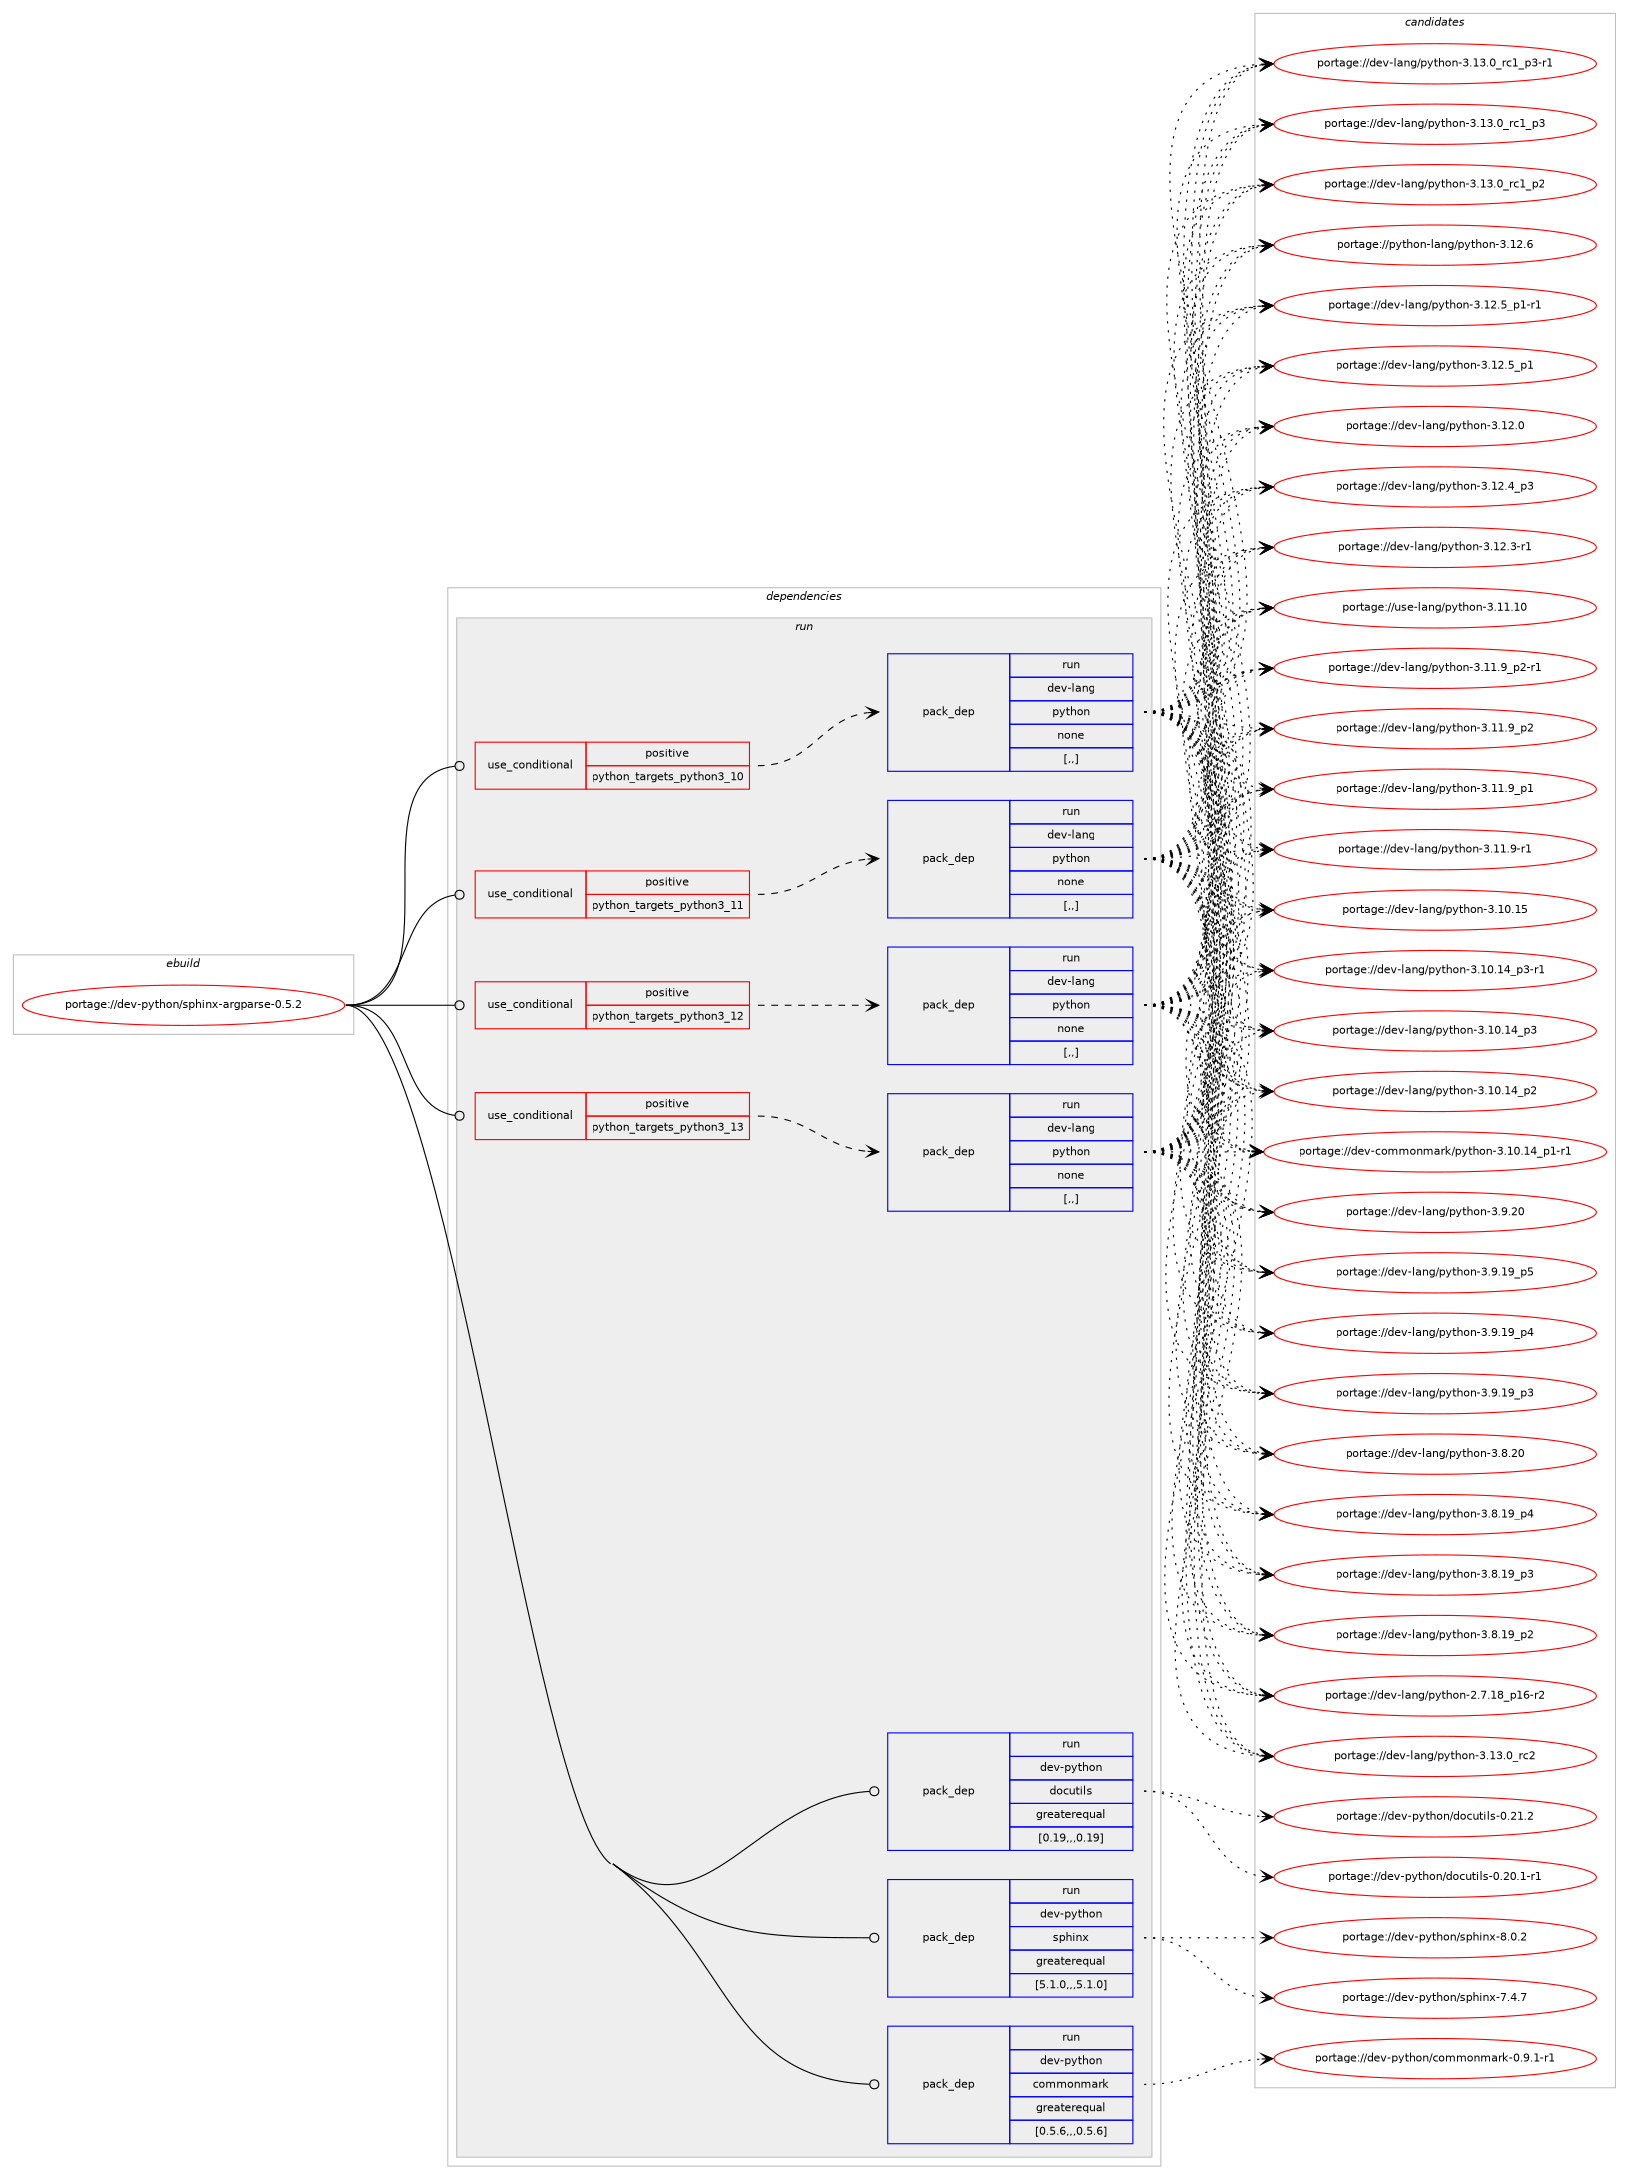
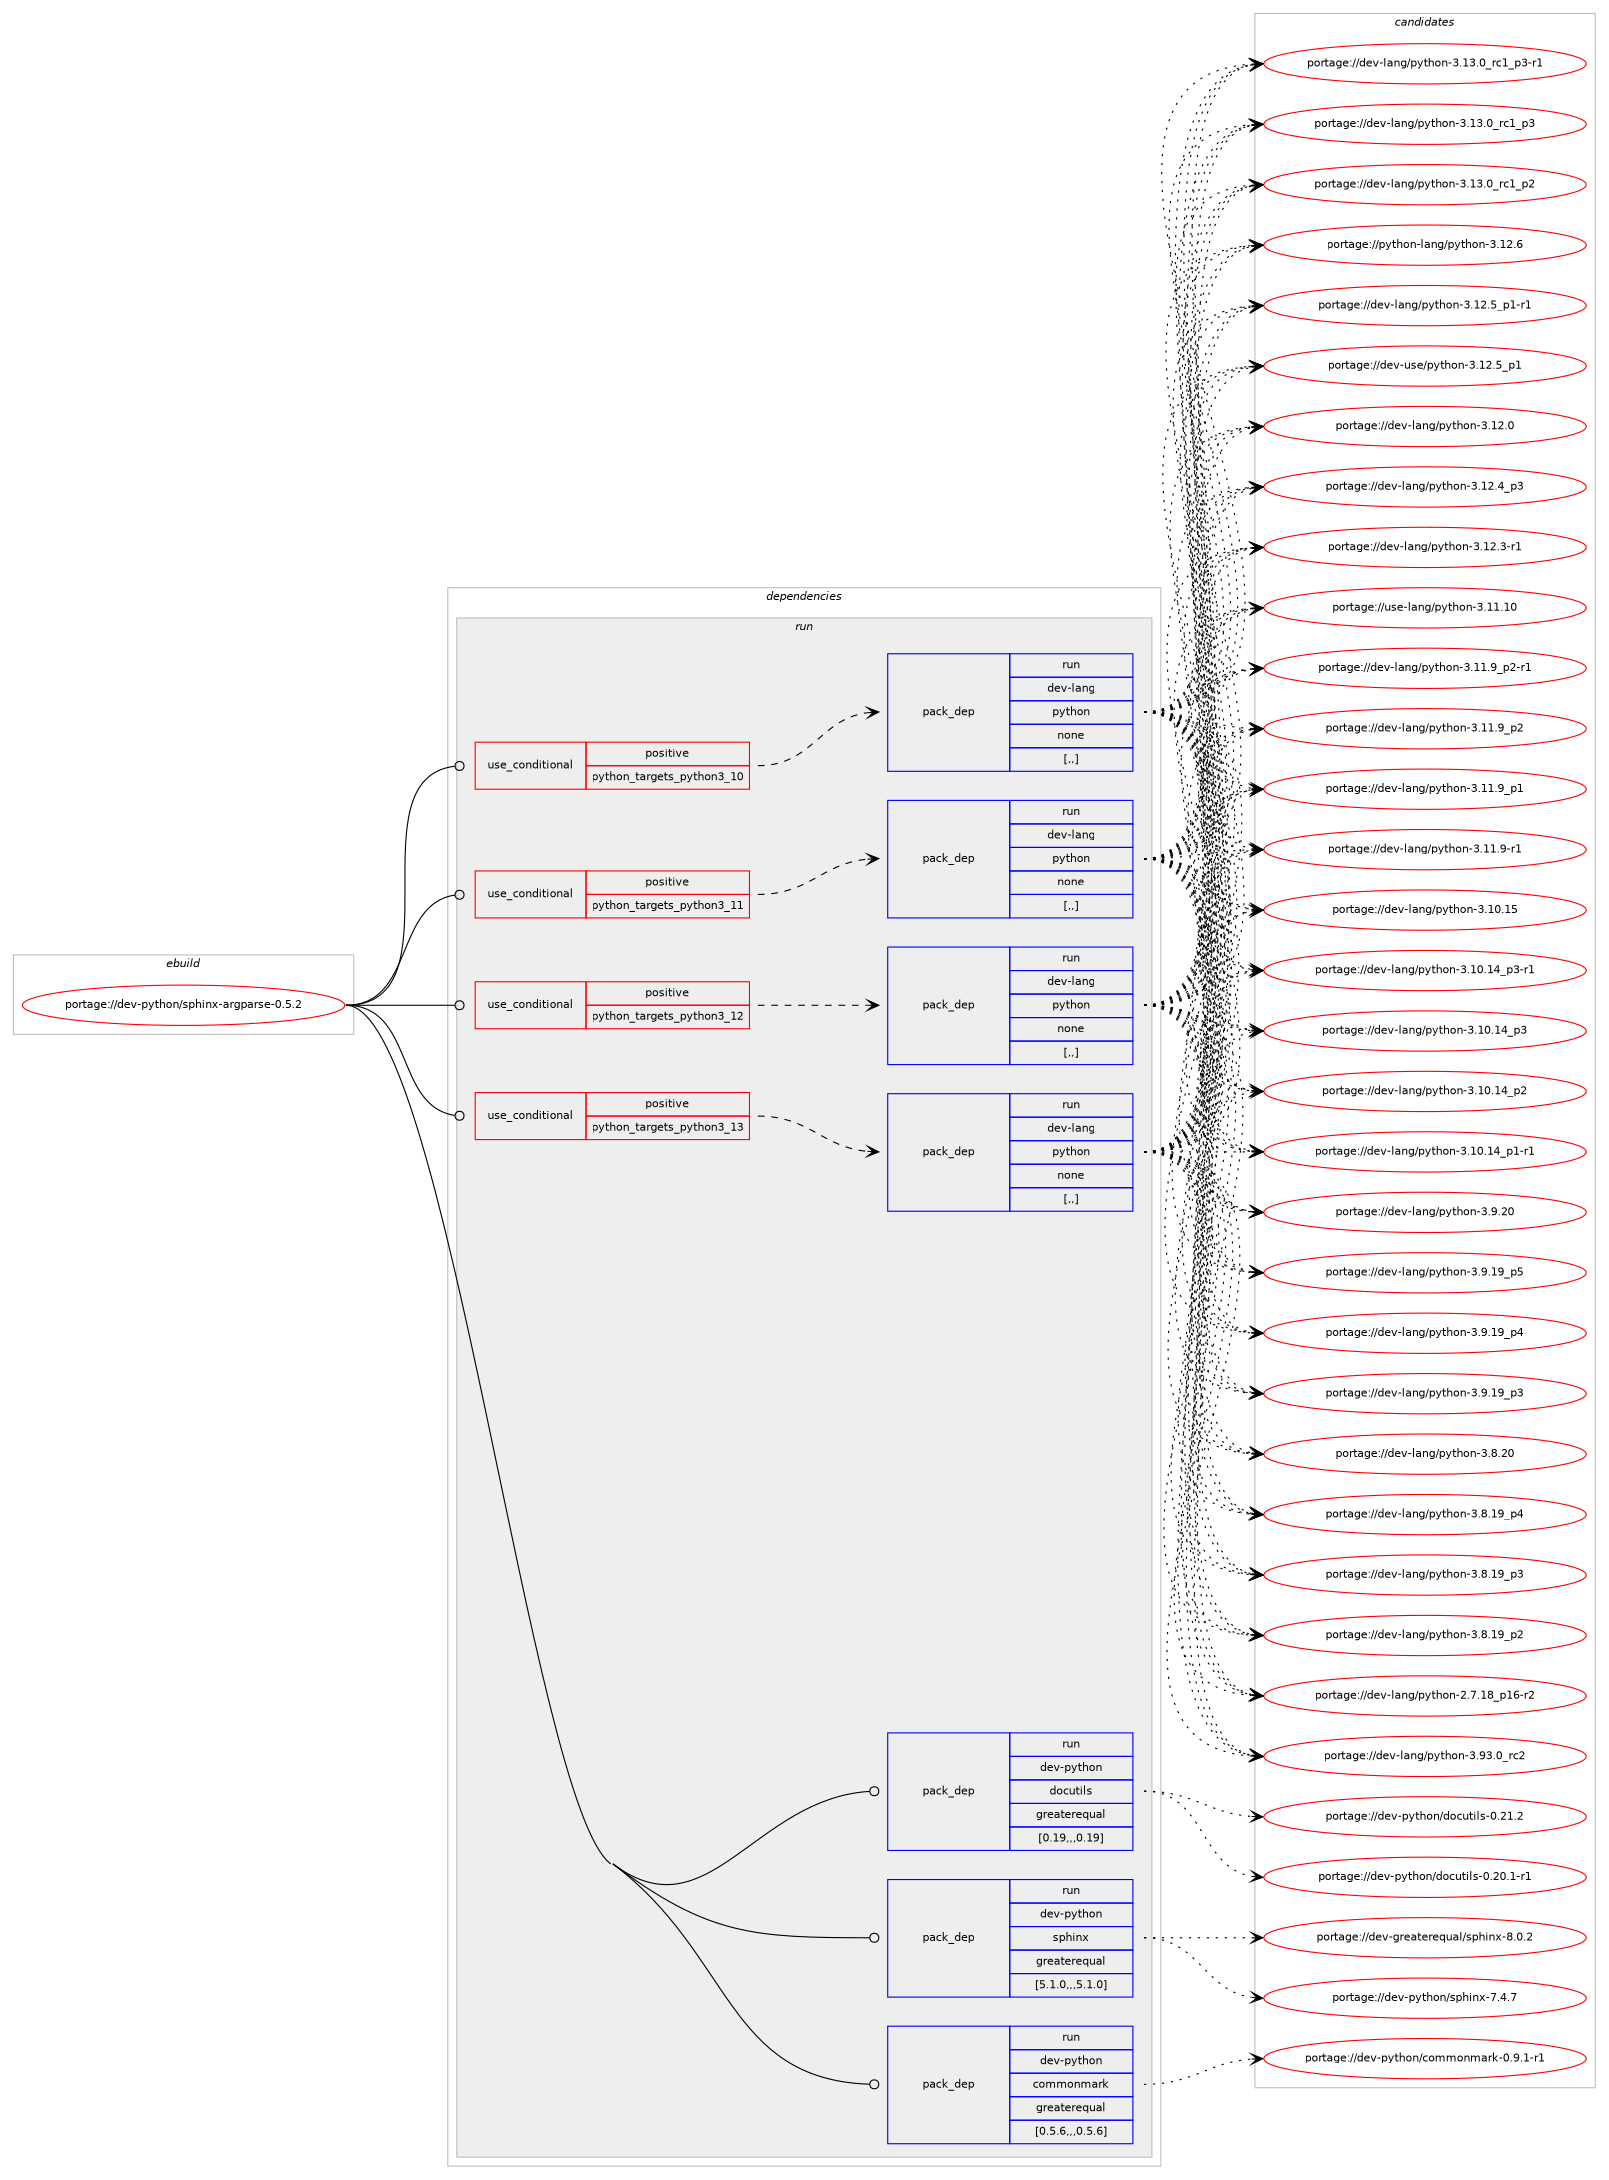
node "portage://dev-lang/python-3.12.5_p1": label "portage://dev-lang/python-3.12.5_p1" -> "portage://dev-use/python-3.12.5_p1"
node "portage://dev-commonmark/python-3.10.14_p1-r1": label "portage://dev-commonmark/python-3.10.14_p1-r1" -> "portage://dev-lang/python-3.10.14_p1-r1"
node "portage://dev-lang/python-3.13.0_rc2": label "portage://dev-lang/python-3.13.0_rc2" -> "portage://dev-lang/python-3.93.0_rc2"
node "portage://dev-python/sphinx-8.0.2": label "portage://dev-python/sphinx-8.0.2" -> "portage://dev-greaterequal/sphinx-8.0.2"
